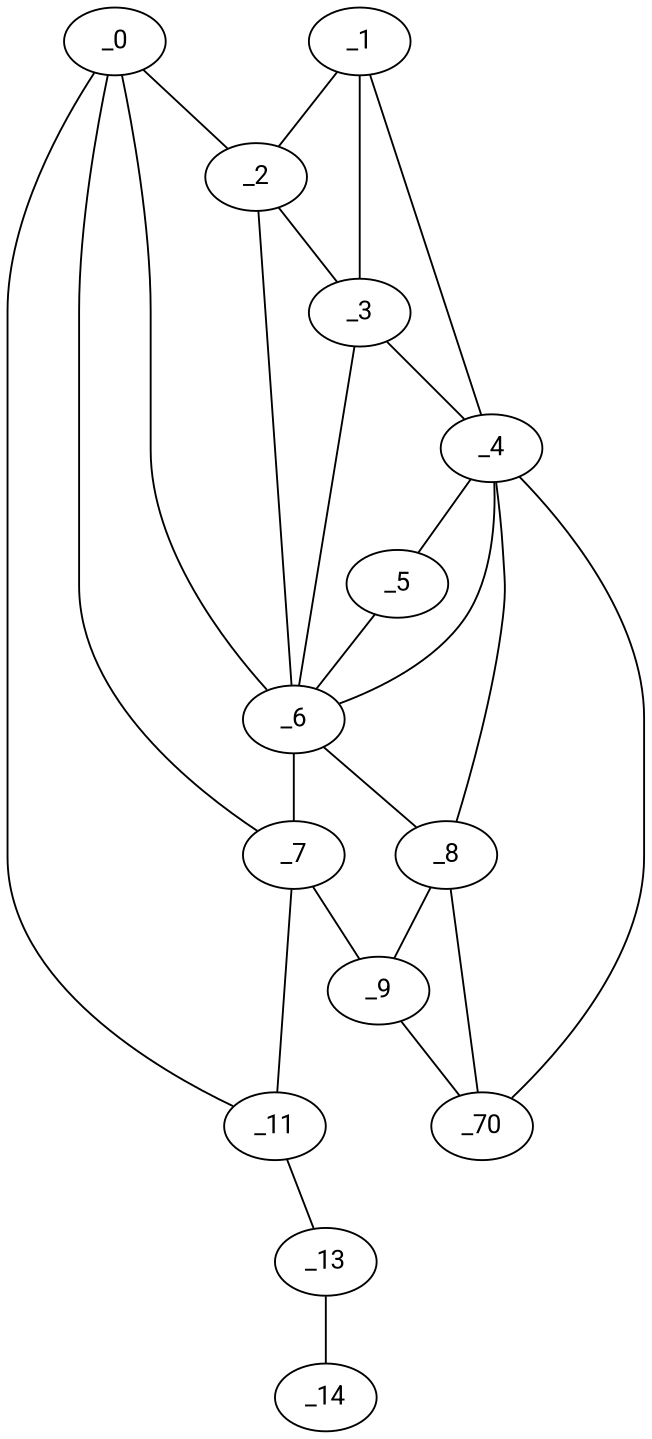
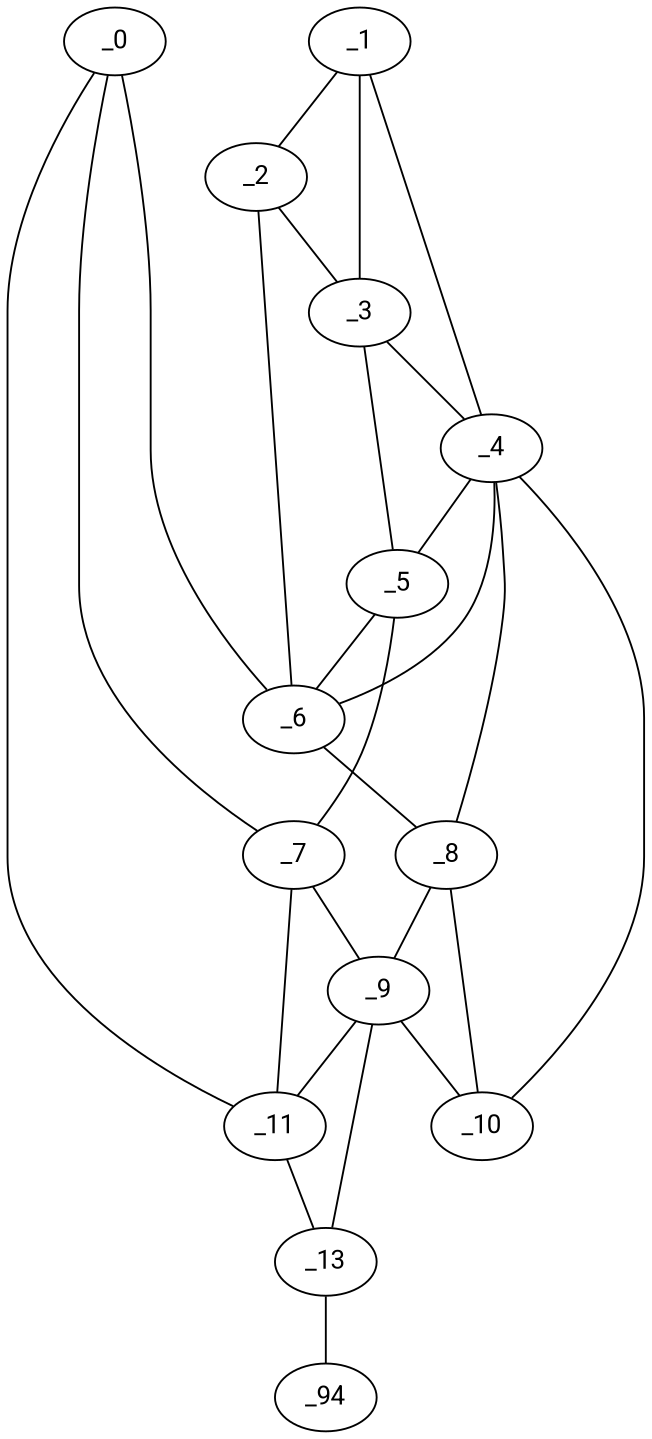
edge "_0" -- "_2": removed
edge "_3" -- "_6": now "_3" -- "_5"
edge "_6" -- "_7": now "_5" -- "_7"
edge "_9" -- "_11": added
edge "_9" -- "_13": added
node "_70": label "_70" -> "_10"
node "_14": label "_14" -> "_94"
